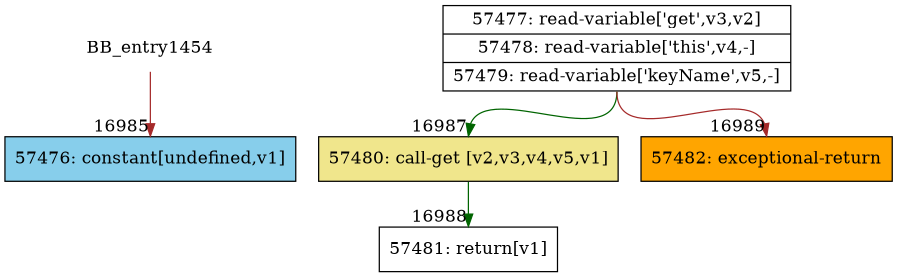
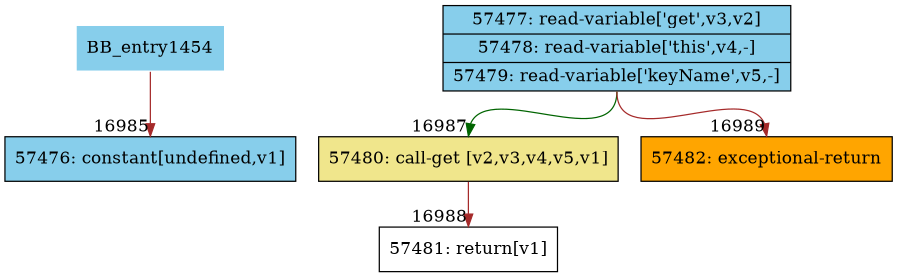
node "BB_entry1454": fillcolor white -> skyblue
node "57477: read-variable['get',v3,v2]": fillcolor white -> skyblue
edge "57480: call-get [v2,v3,v4,v5,v1]" -> "57481: return[v1]": color darkgreen -> brown
